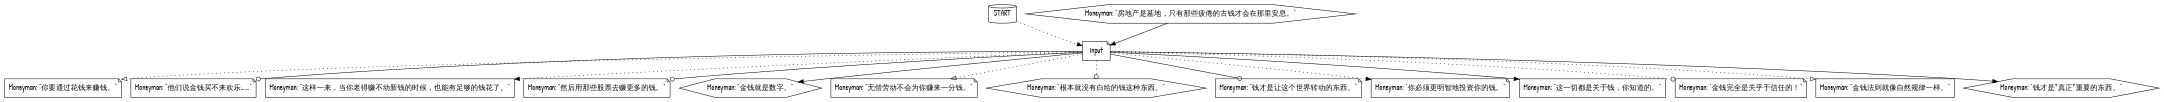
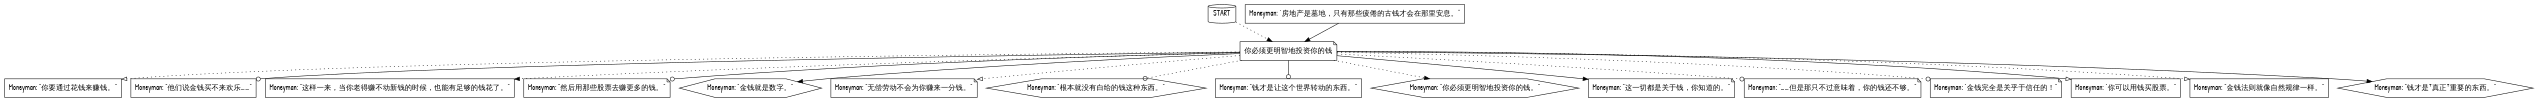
node "Moneyman: “房地产是墓地，只有那些疲倦的古钱才会在那里安息。”": shape hexagon -> box
node "input": label "input" -> "你必须更明智地投资你的钱"
node "Moneyman: “你要通过花钱来赚钱。”": shape note -> box
node "Moneyman: “他们说金钱买不来欢乐……”": shape note -> box
node "Moneyman: “钱才是让这个世界转动的东西。”": shape note -> box
node "Moneyman: “你必须更明智地投资你的钱。”": shape note -> hexagon
node "Moneyman: “这一切都是关于钱，你知道的。”": shape box -> note
node "Moneyman: “……但是那只不过意味着，你的钱还不够。”": added
node "Moneyman: “你可以用钱买股票。”": added
